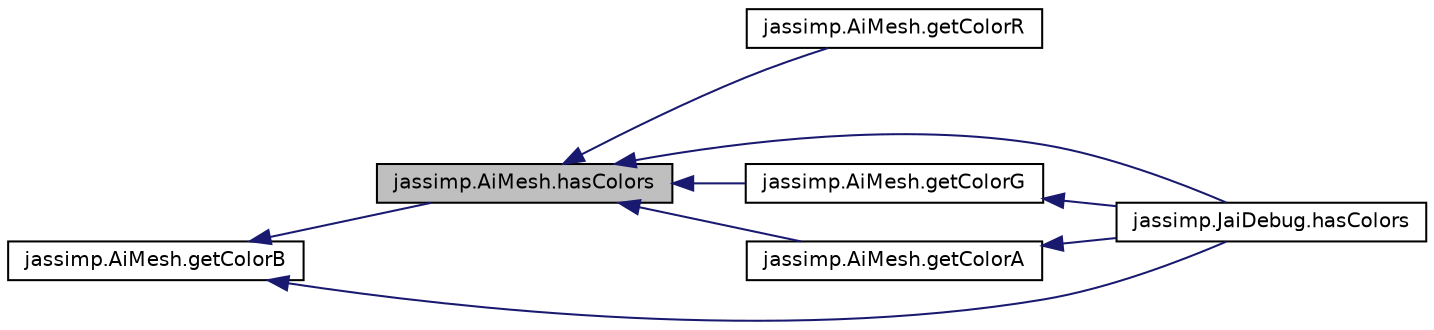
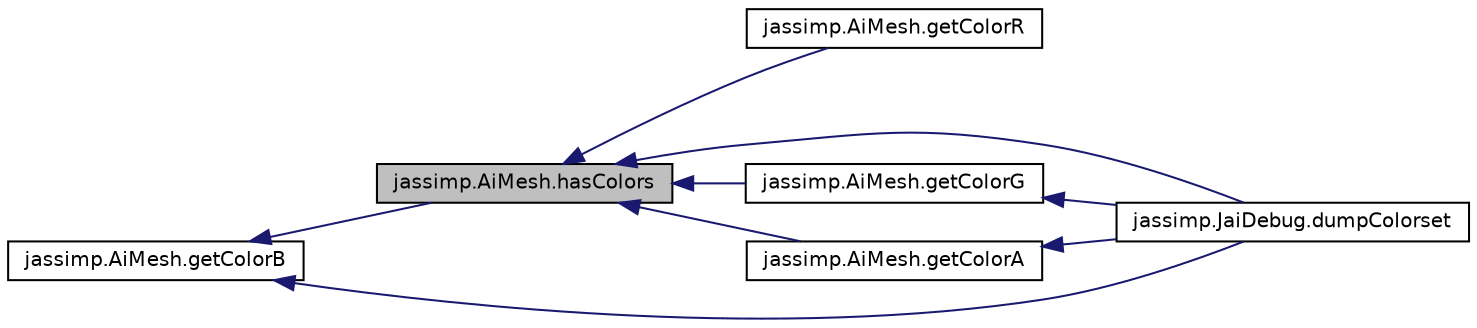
node "jassimp.JaiDebug.hasColors": label "jassimp.JaiDebug.hasColors" -> "jassimp.JaiDebug.dumpColorset"
